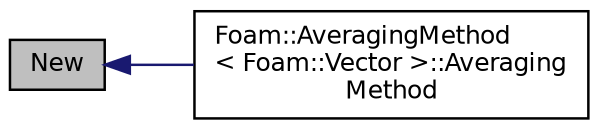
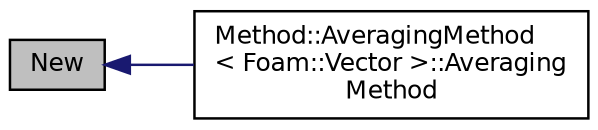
node "Foam::AveragingMethod < Foam::Vector >::Averaging Method": label "Foam::AveragingMethod < Foam::Vector >::Averaging Method" -> "Method::AveragingMethod < Foam::Vector >::Averaging Method"
